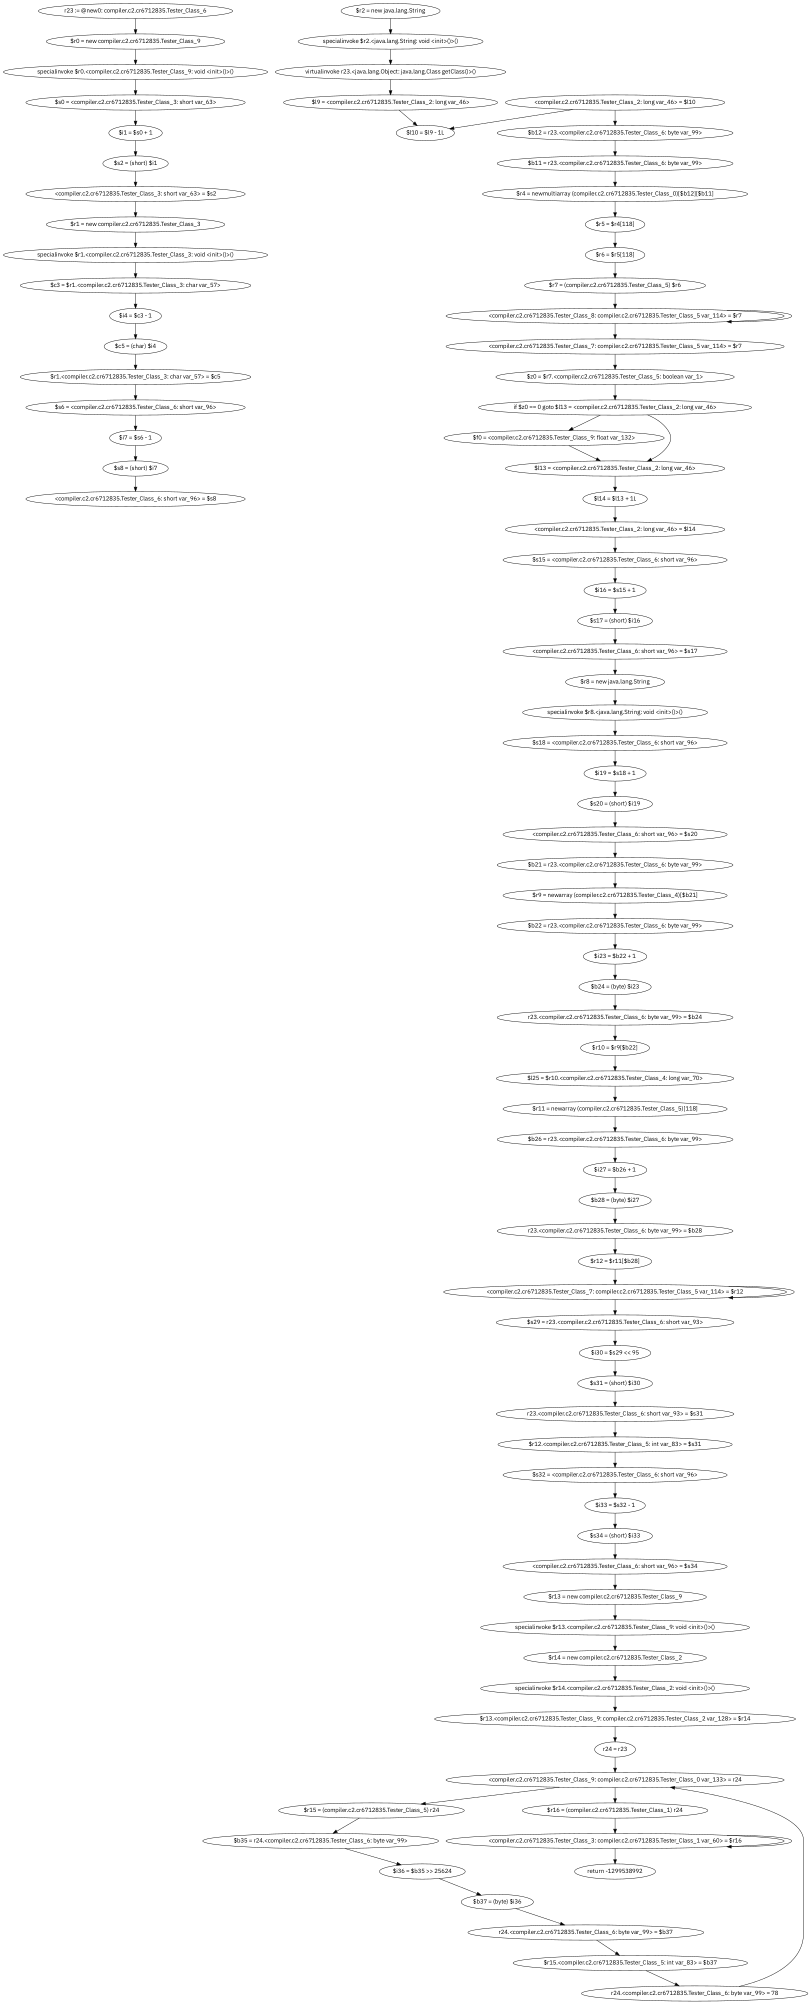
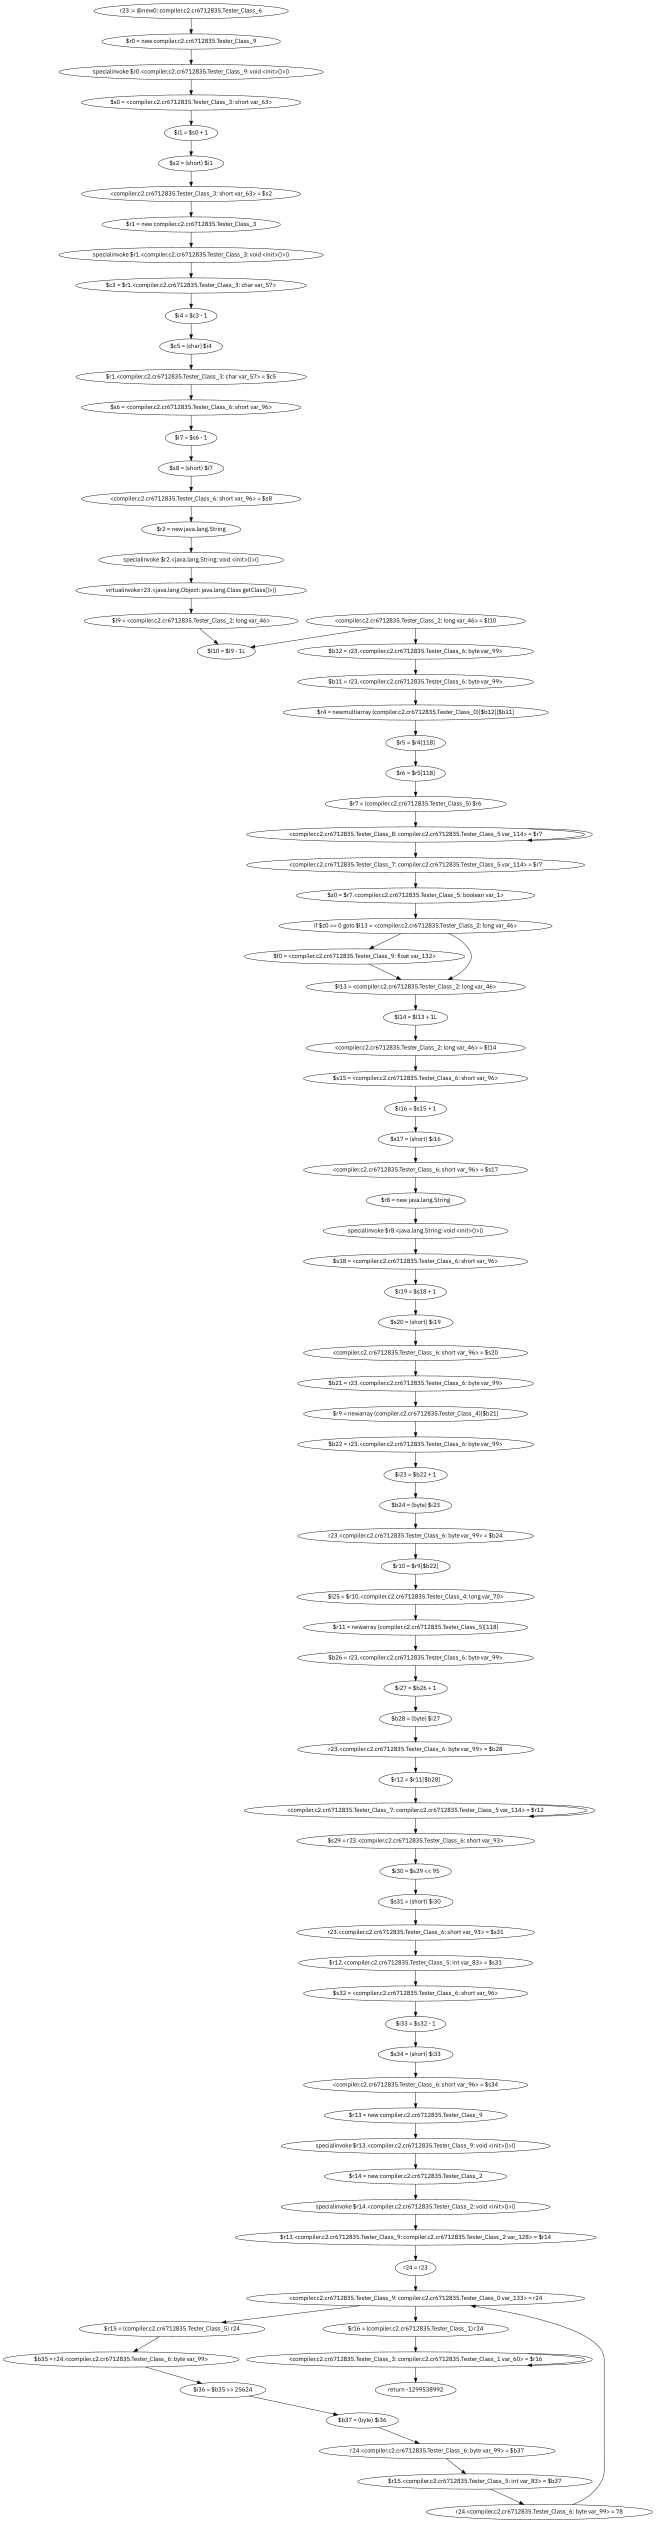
edge "<compiler.c2.cr6712835.Tester_Class_6: short var_96> = $s8" -> "$r2 = new java.lang.String": added
